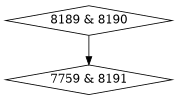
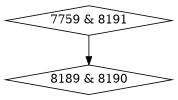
edge "8189 & 8190" -> "7759 & 8191": reversed
